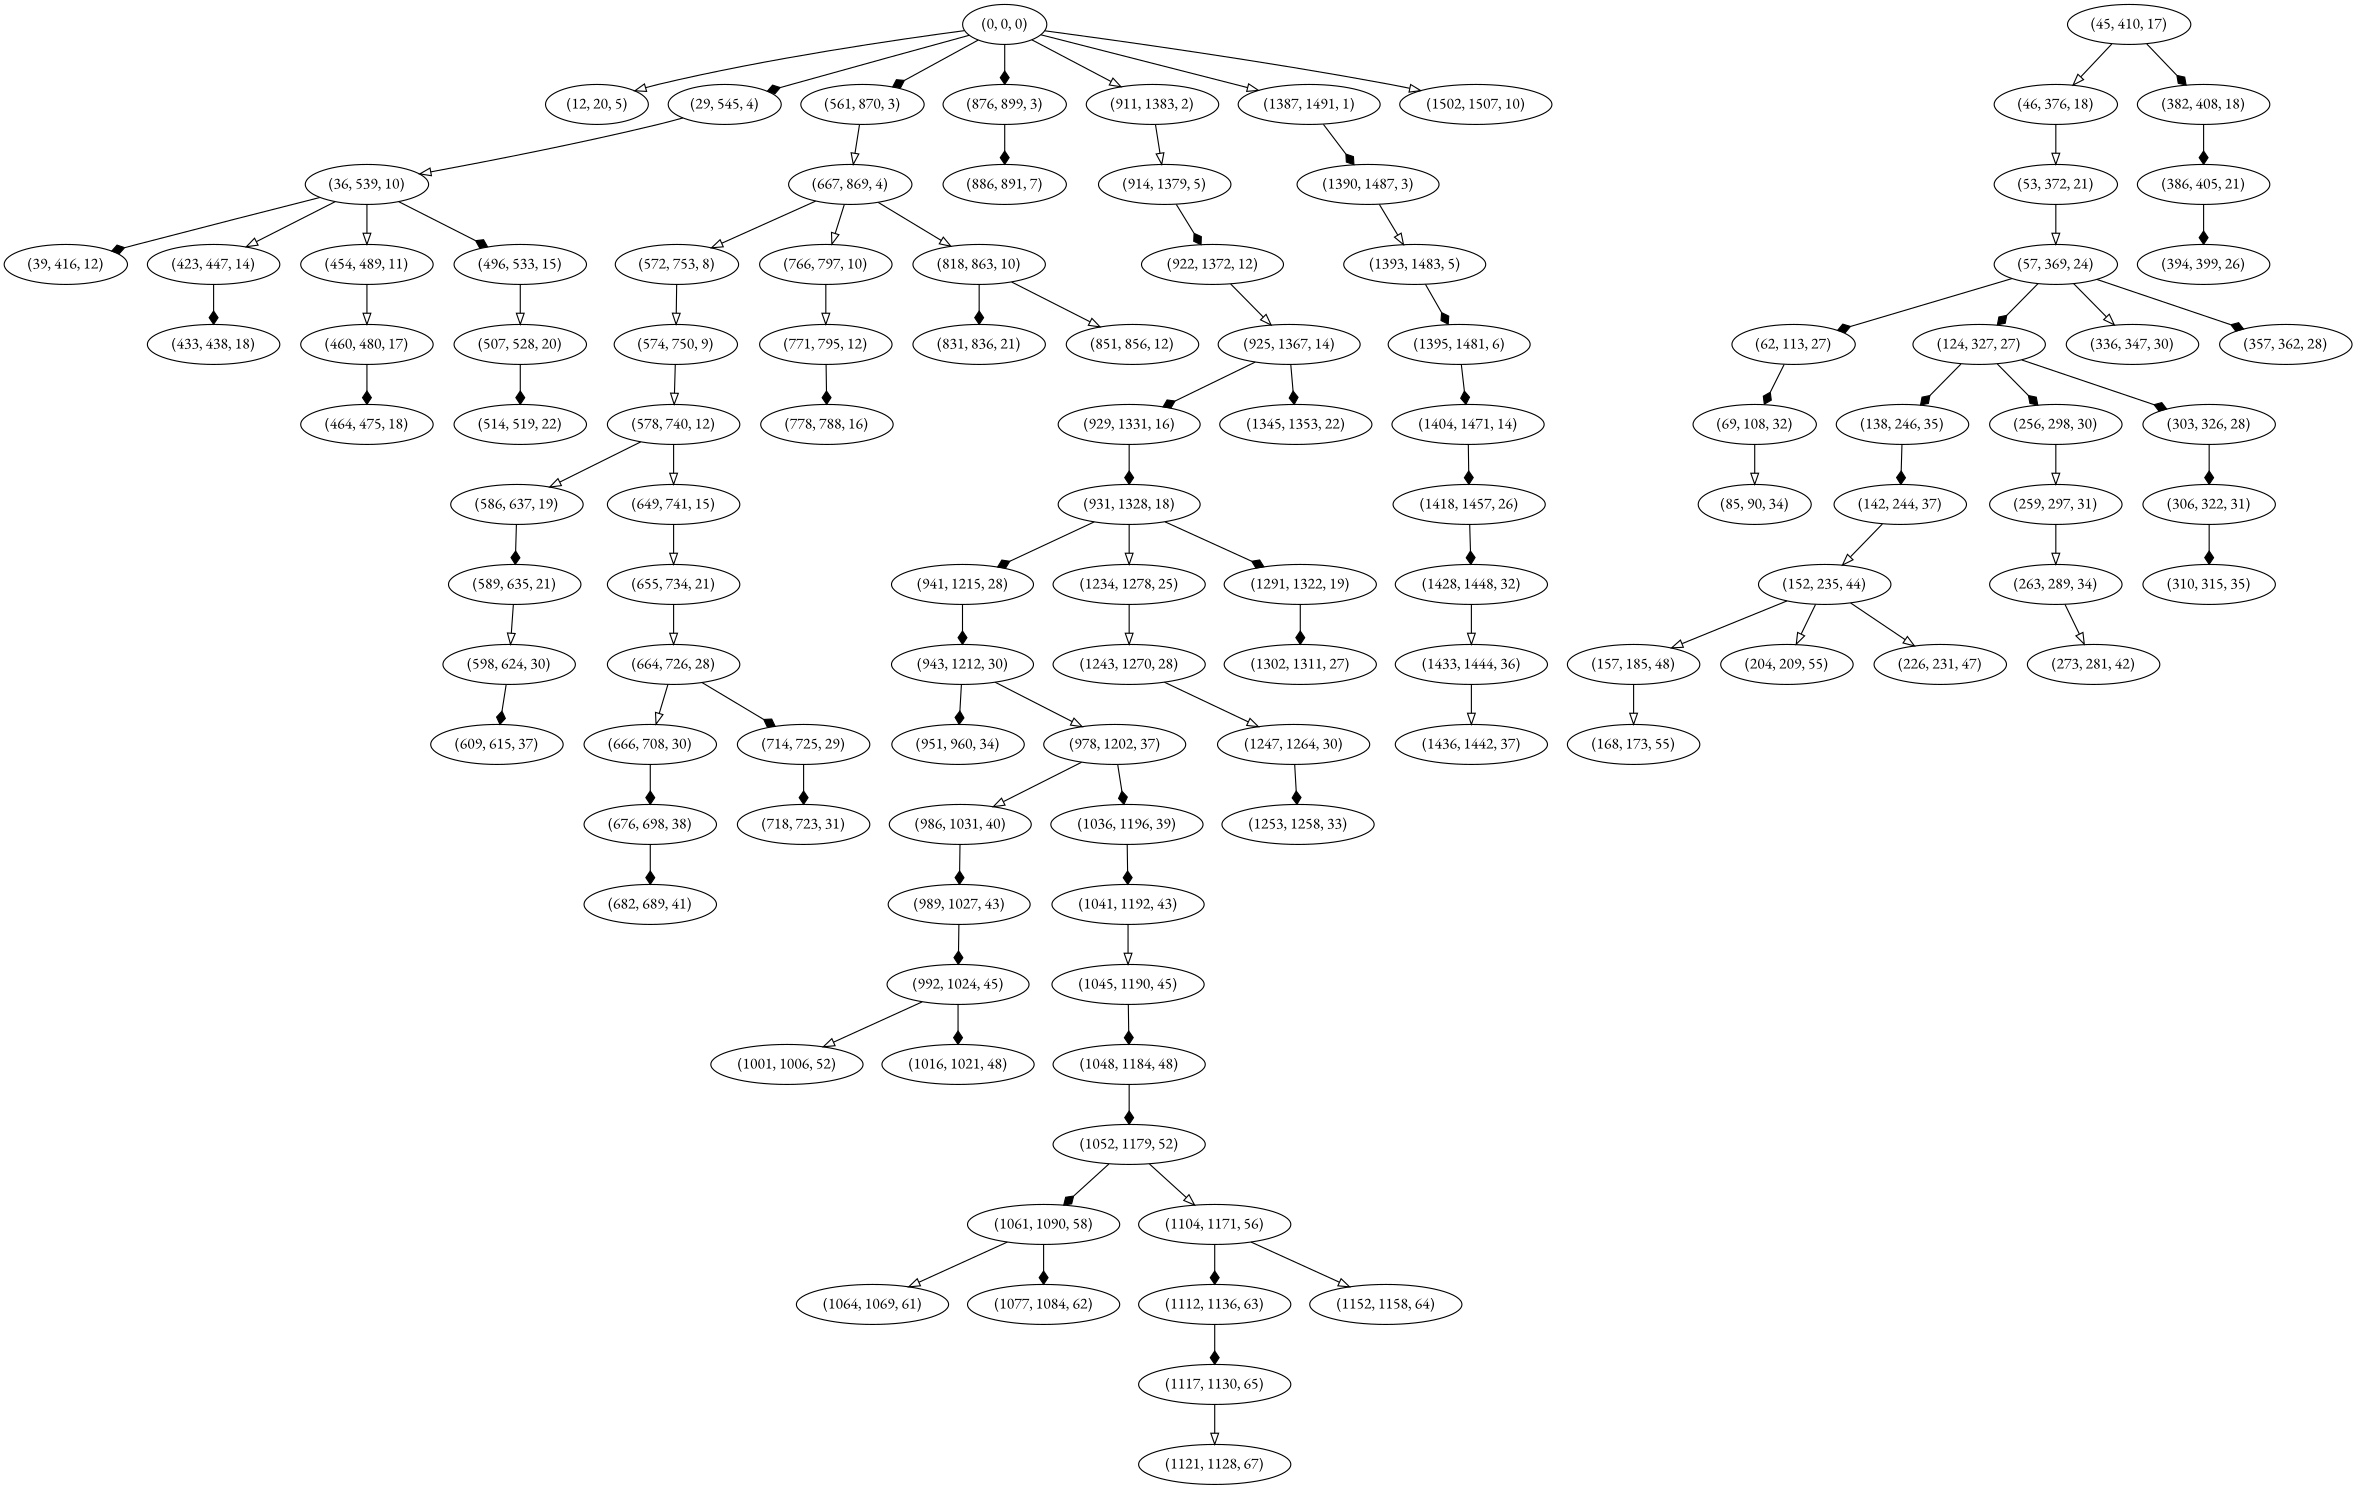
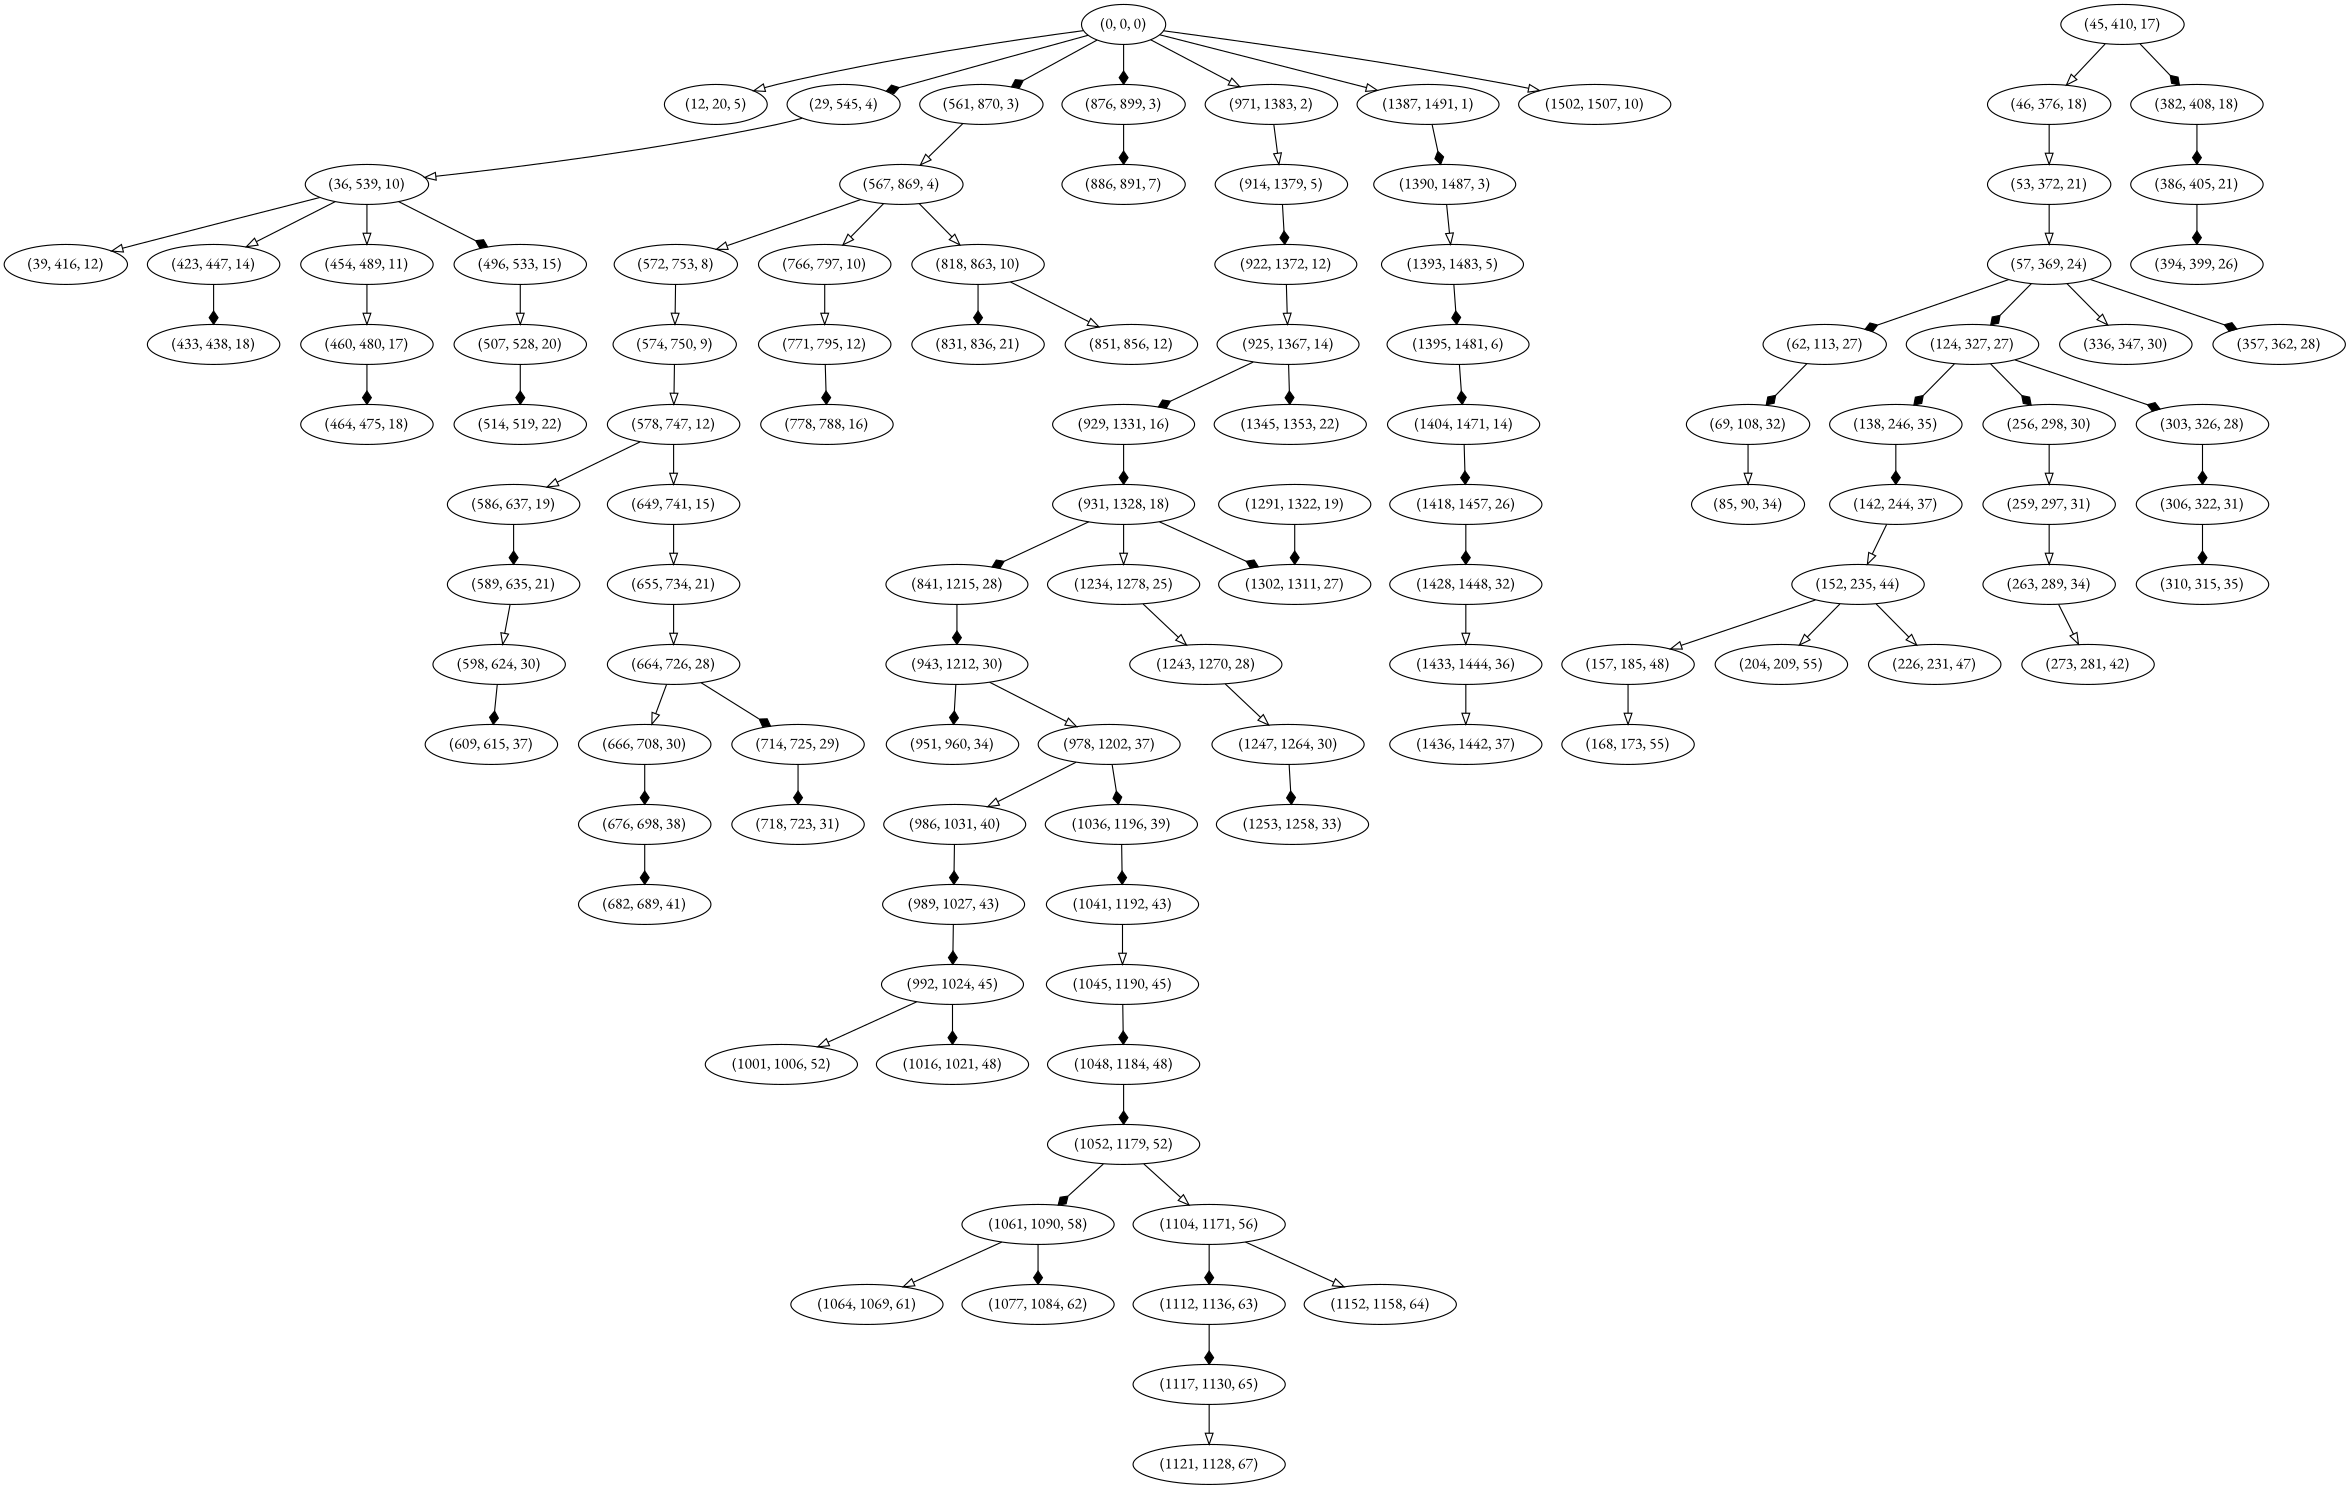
node "(911, 1383, 2)": label "(911, 1383, 2)" -> "(971, 1383, 2)"
node "(667, 869, 4)": label "(667, 869, 4)" -> "(567, 869, 4)"
edge "(36, 539, 10)" -> "(39, 416, 12)": arrowhead diamond -> onormal
node "(578, 740, 12)": label "(578, 740, 12)" -> "(578, 747, 12)"
edge "(931, 1328, 18)" -> "(1291, 1322, 19)": now "(931, 1328, 18)" -> "(1302, 1311, 27)"
node "(941, 1215, 28)": label "(941, 1215, 28)" -> "(841, 1215, 28)"
